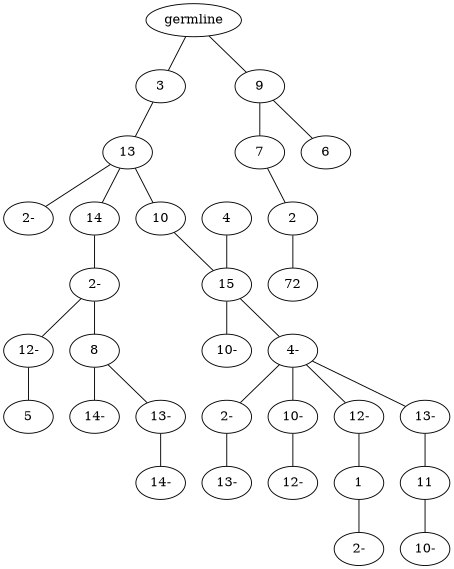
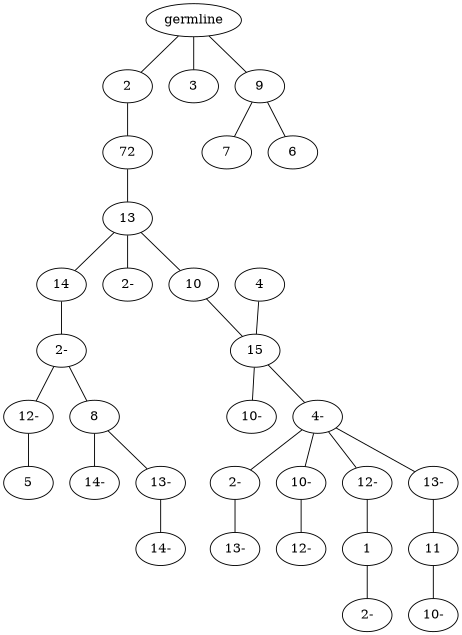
edge "3" -- "13": now "72" -- "13"
edge "7" -- "2": now "germline" -- "2"
